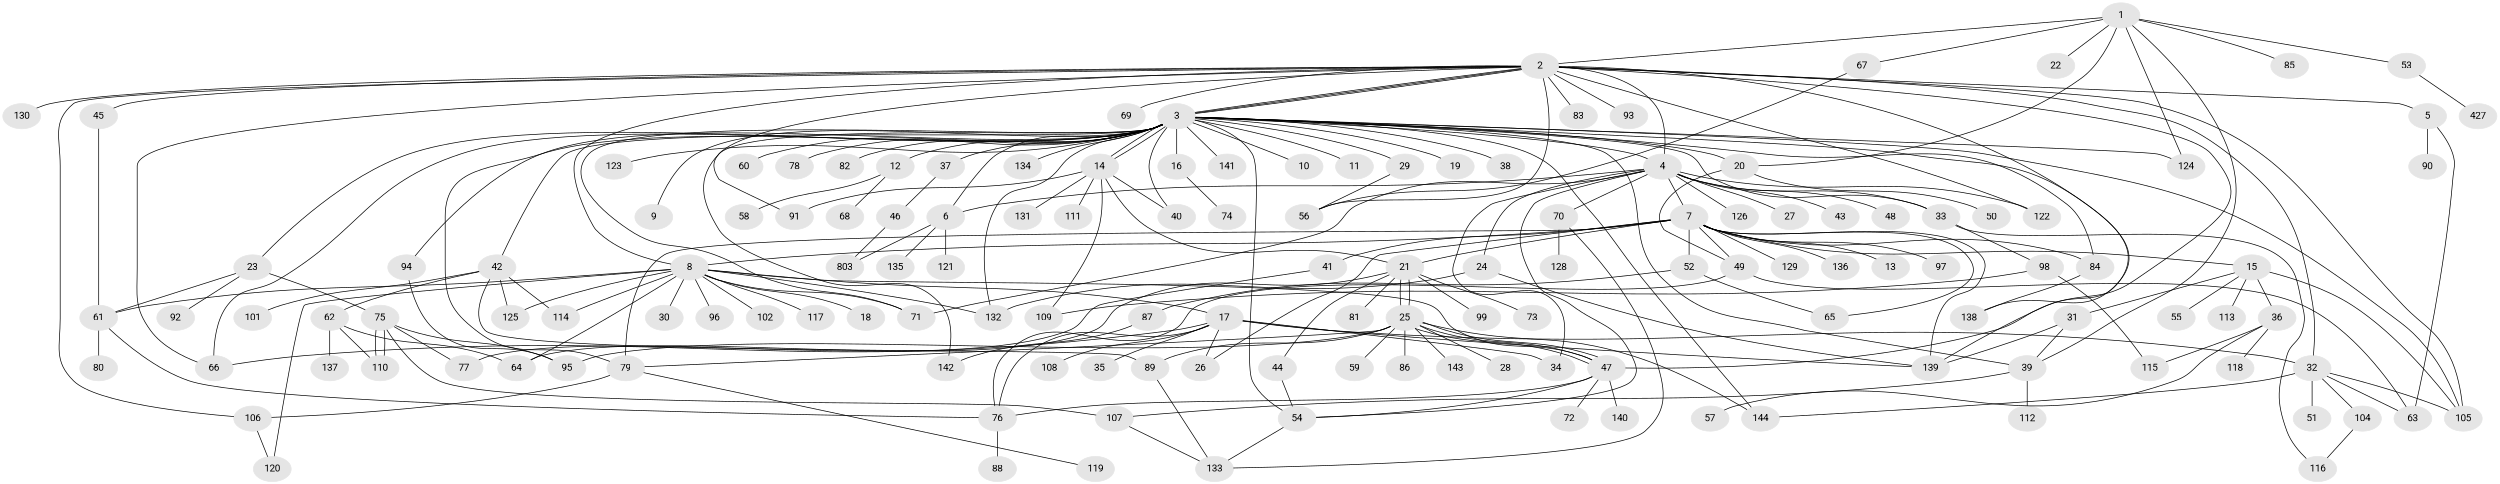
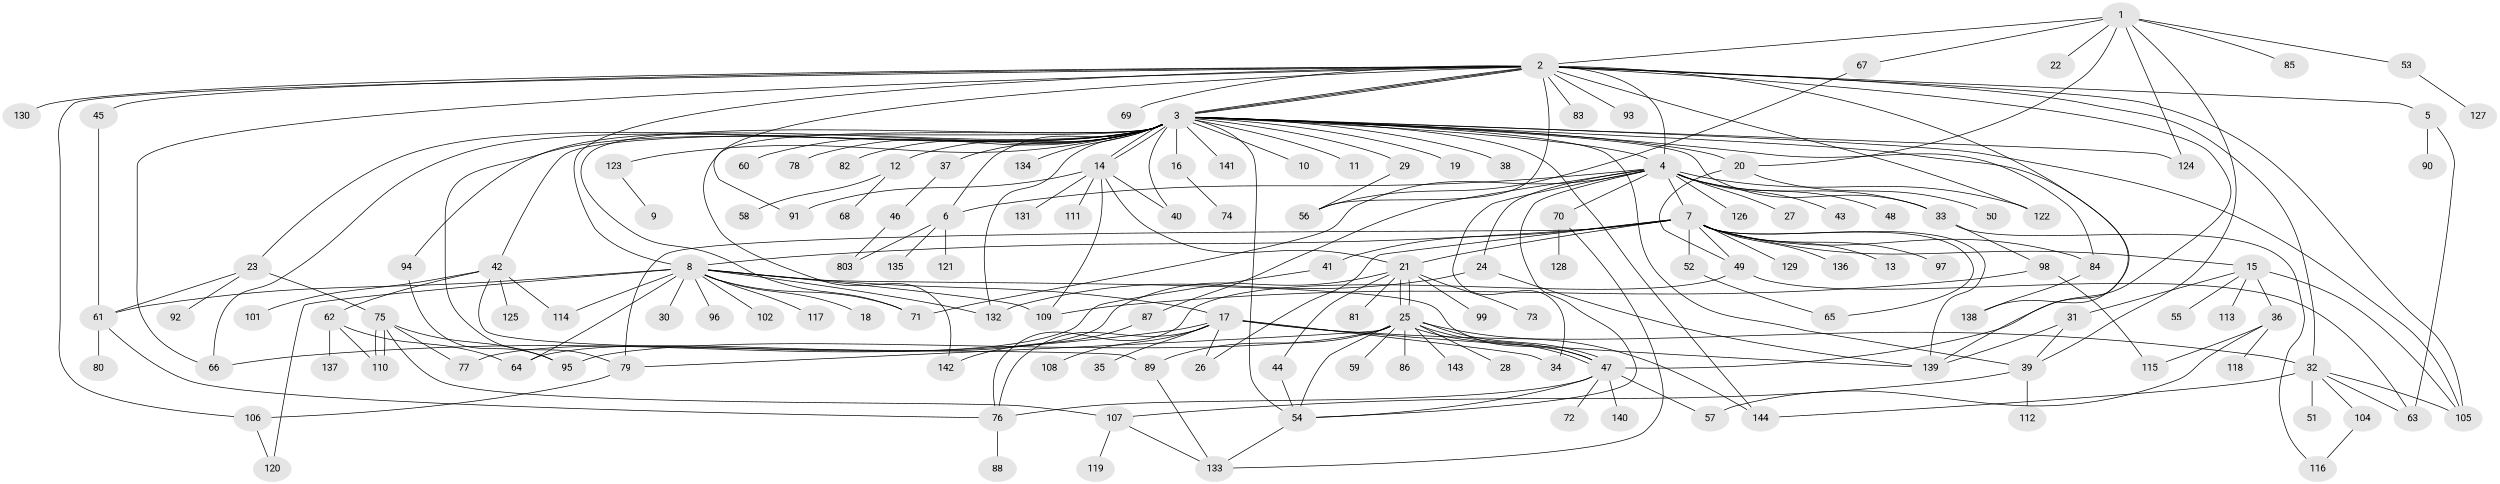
node "427": label "427" -> "127"
edge "3" -- "9": now "123" -- "9"
edge "52" -- "87": now "4" -- "87"
edge "8" -- "125": now "8" -- "109"
edge "25" -- "54": added
edge "47" -- "57": added
edge "79" -- "119": now "107" -- "119"
